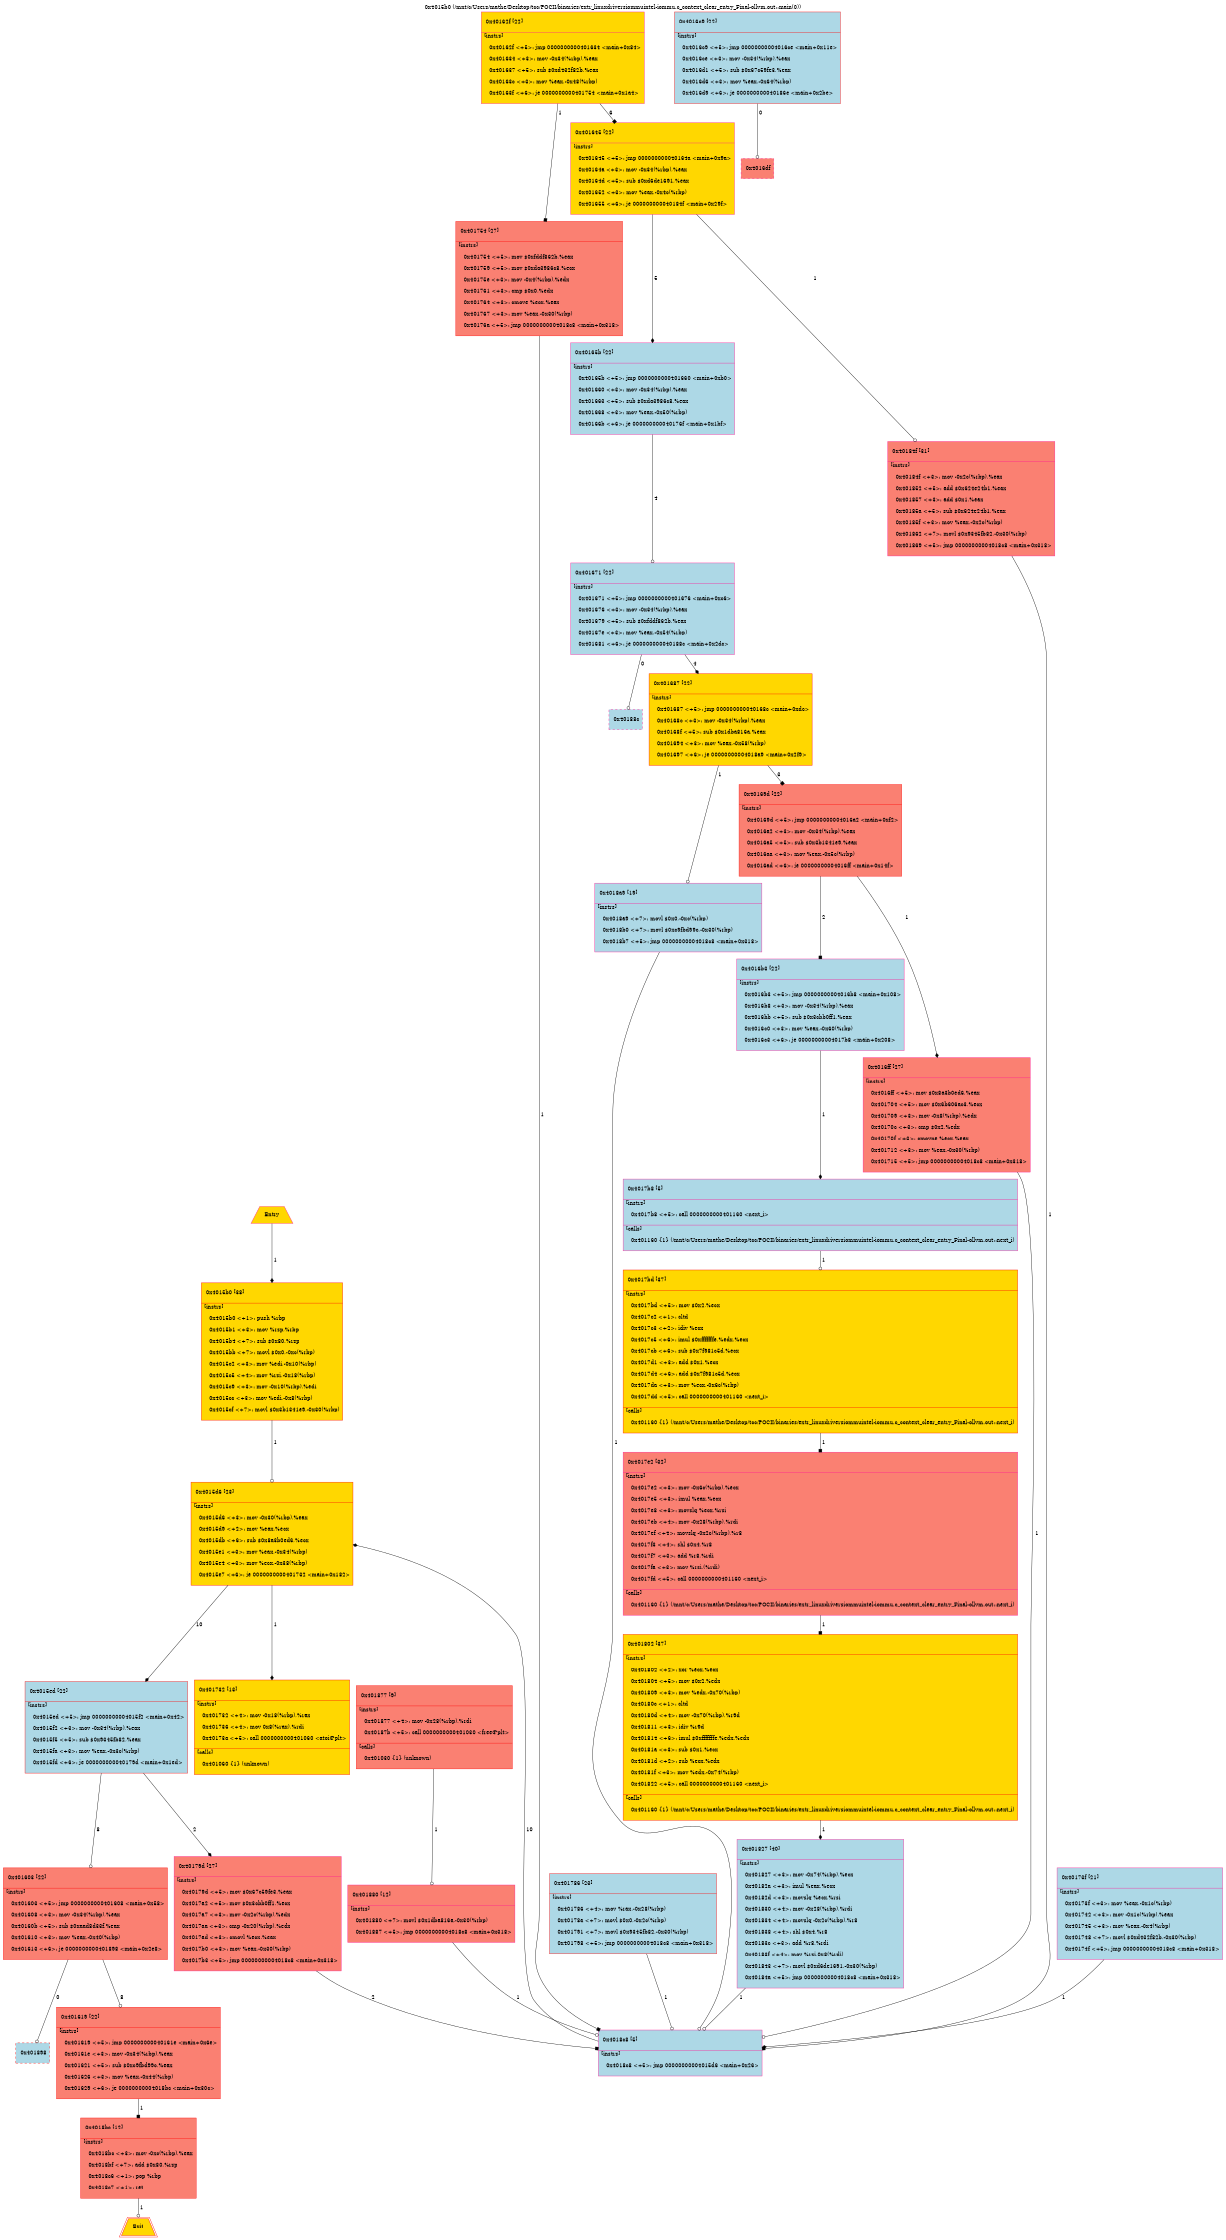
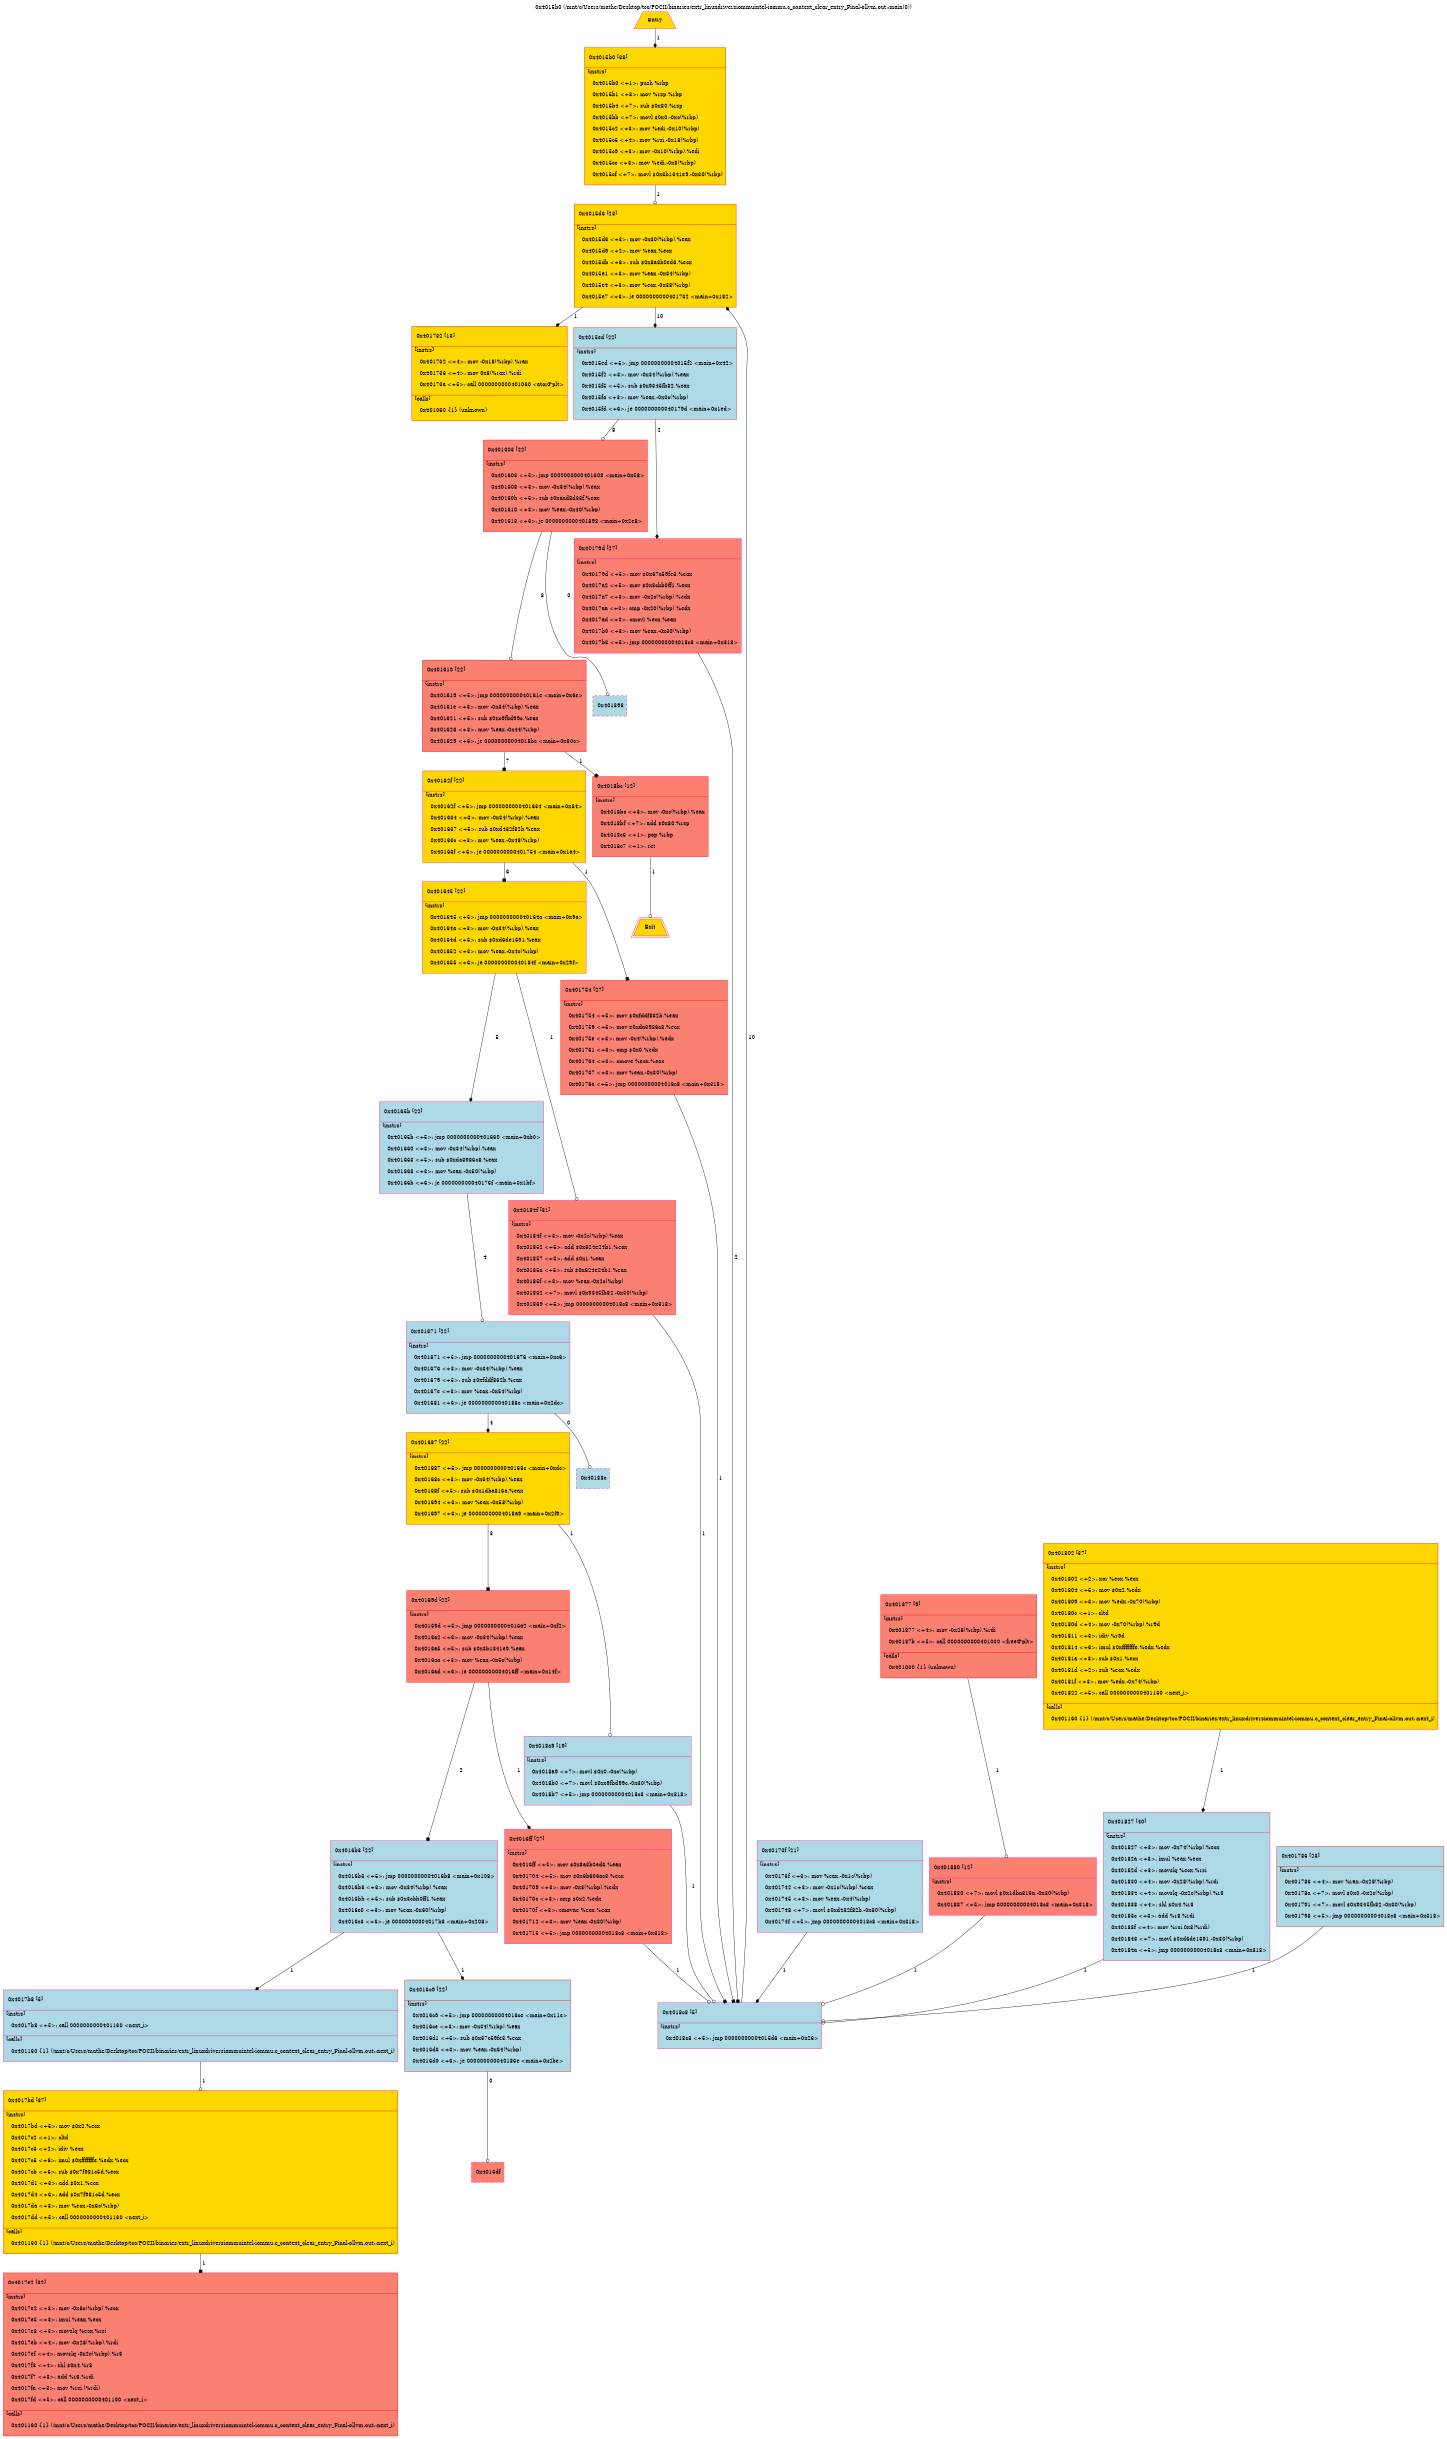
edge "0x401619 [22]" -> "0x40162f [22]": added, label "7"
node "0x4017e2 [32]": color deeppink -> red
edge "0x4017e2 [32]" -> "0x401802 [37]": removed, label "1"
edge "0x4016b3 [22]" -> "0x4016c9 [22]": added, label "1"
